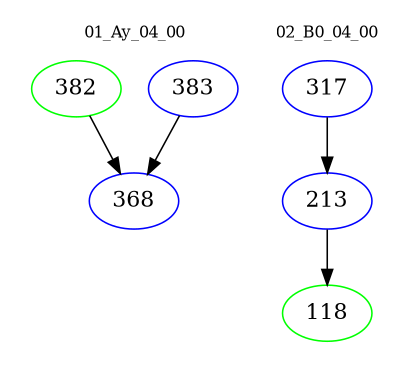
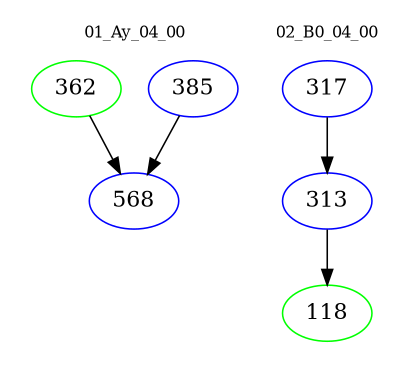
node "382": label "382" -> "362"
node "383": label "383" -> "385"
node "368": label "368" -> "568"
node "213": label "213" -> "313"
